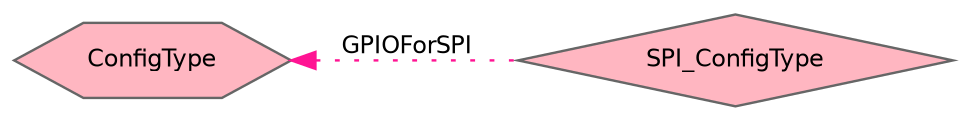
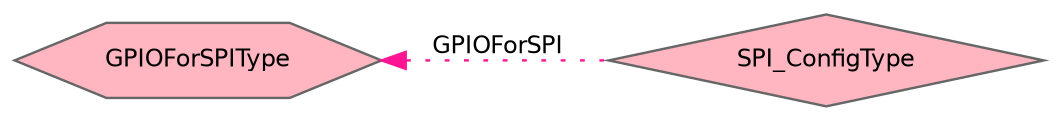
node "ConfigType": label "ConfigType" -> "GPIOForSPIType"
